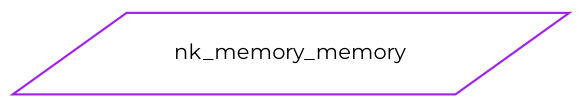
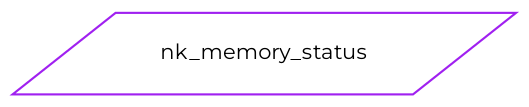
node "nk_memory_memory": label "nk_memory_memory" -> "nk_memory_status"
